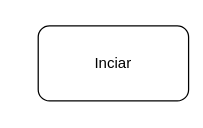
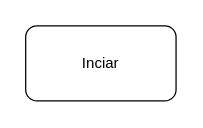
node "Inciar": moved (113, 63) -> (101, 63)
